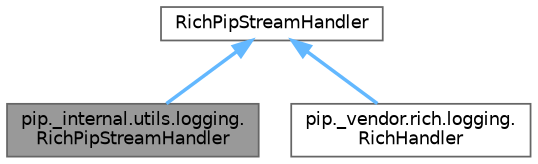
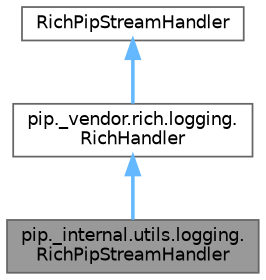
edge "pip._internal.utils.logging. RichPipStreamHandler" -> "RichPipStreamHandler": now "pip._internal.utils.logging. RichPipStreamHandler" -> "pip._vendor.rich.logging. RichHandler"
